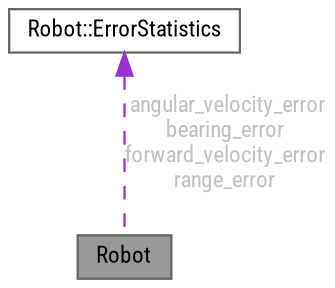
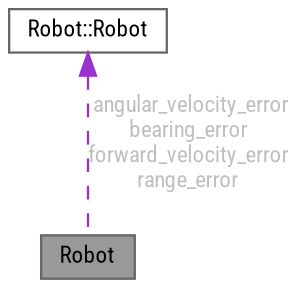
node "Robot::ErrorStatistics": label "Robot::ErrorStatistics" -> "Robot::Robot"
